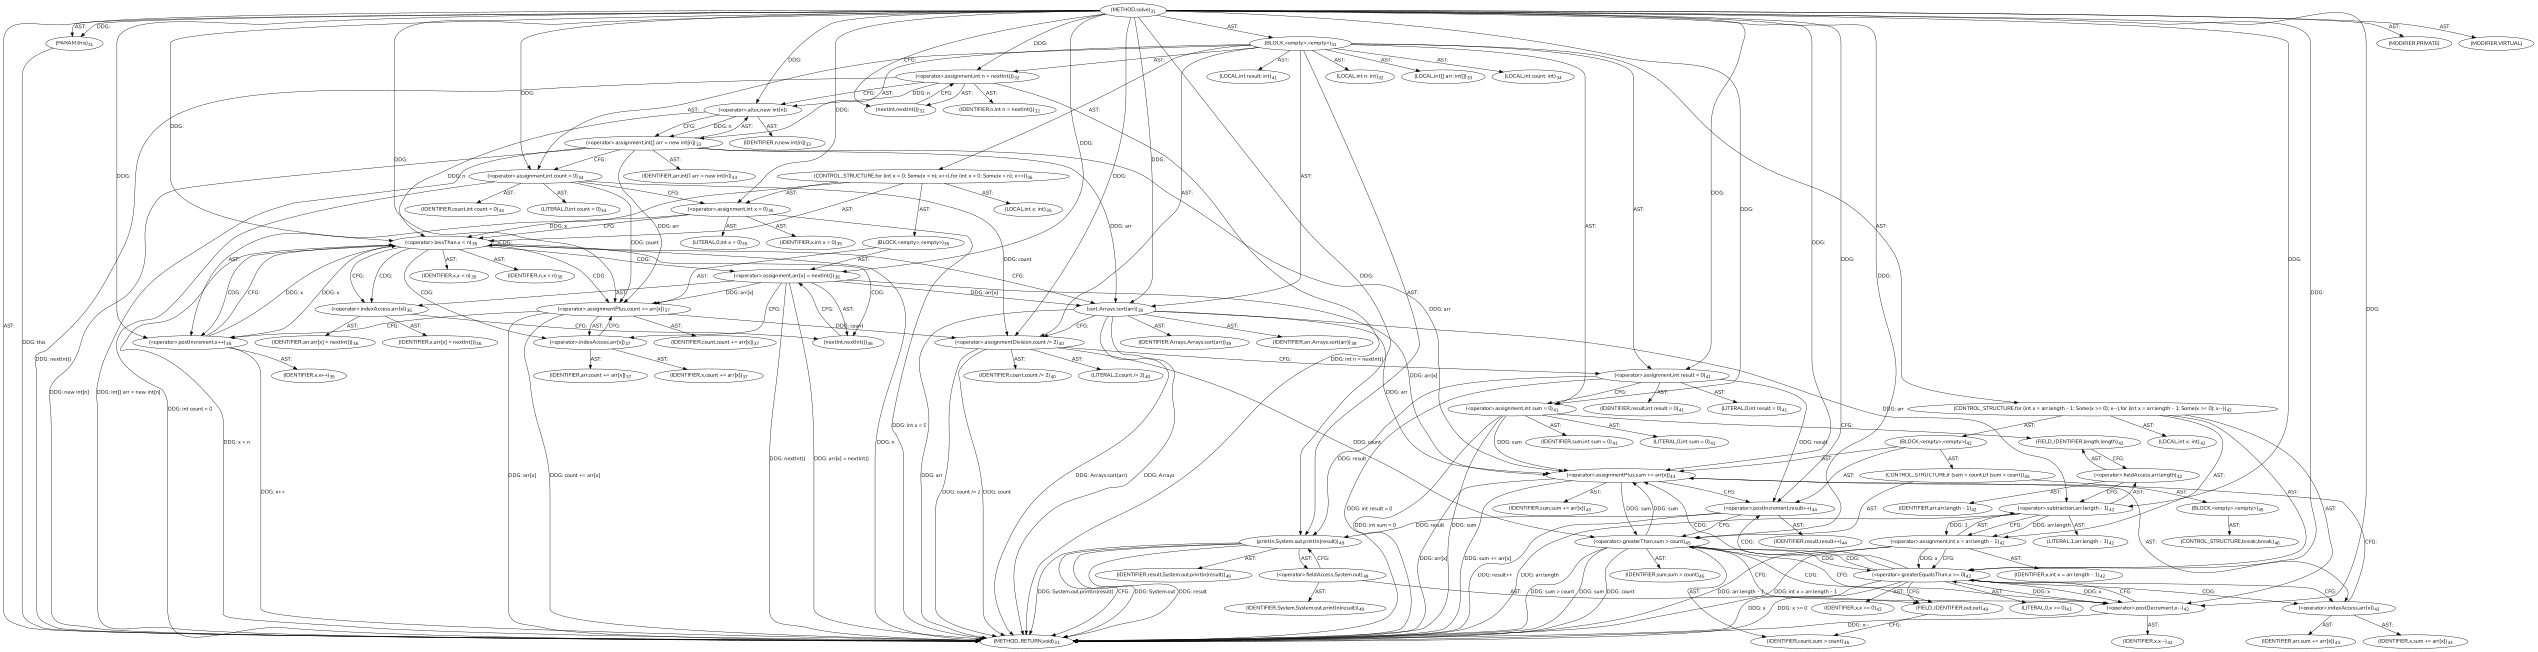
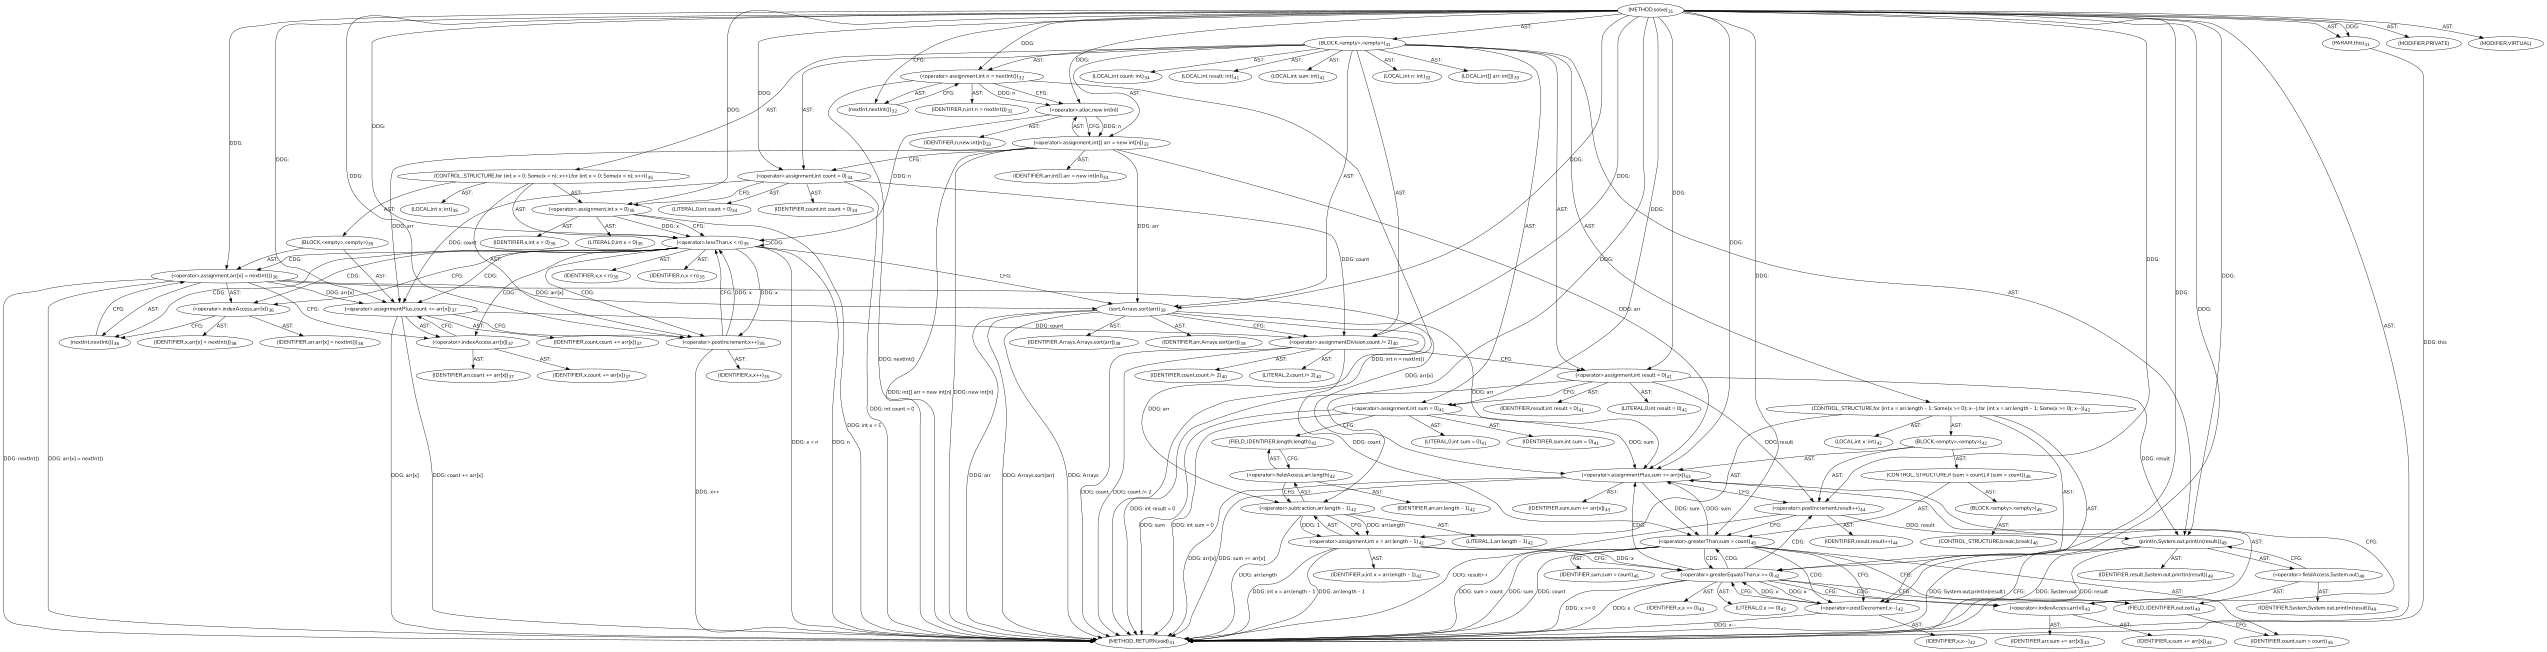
node "(LOCAL,int sum: int)": added
